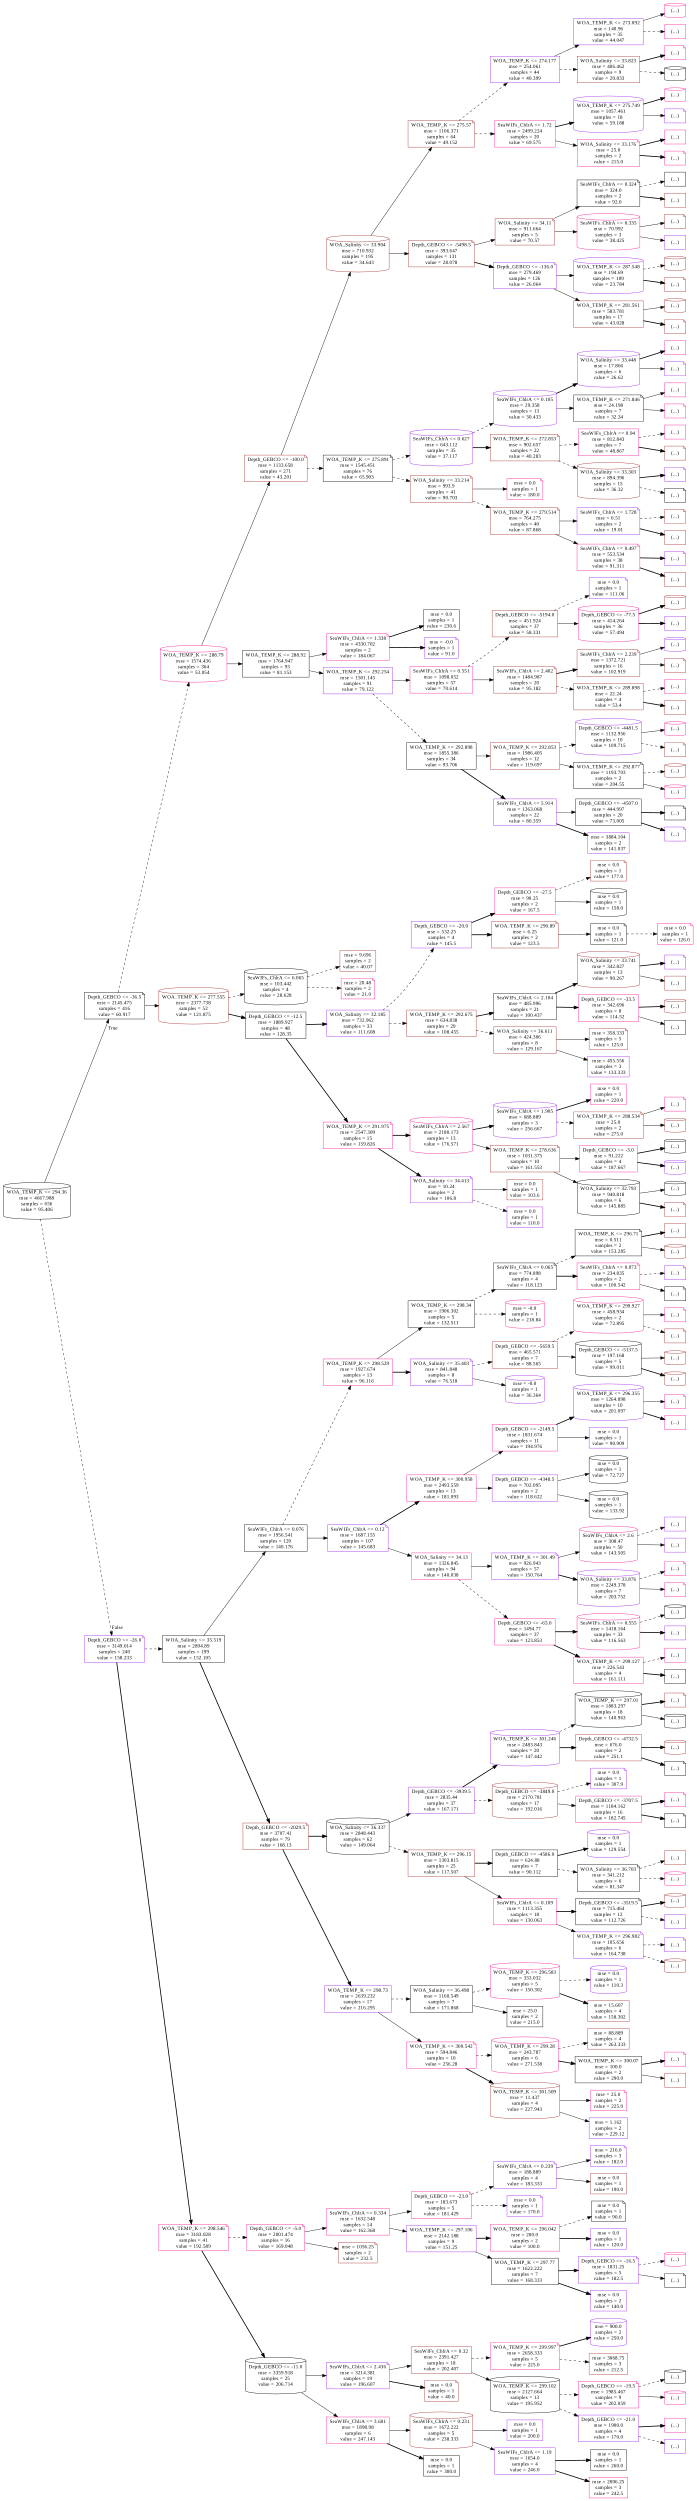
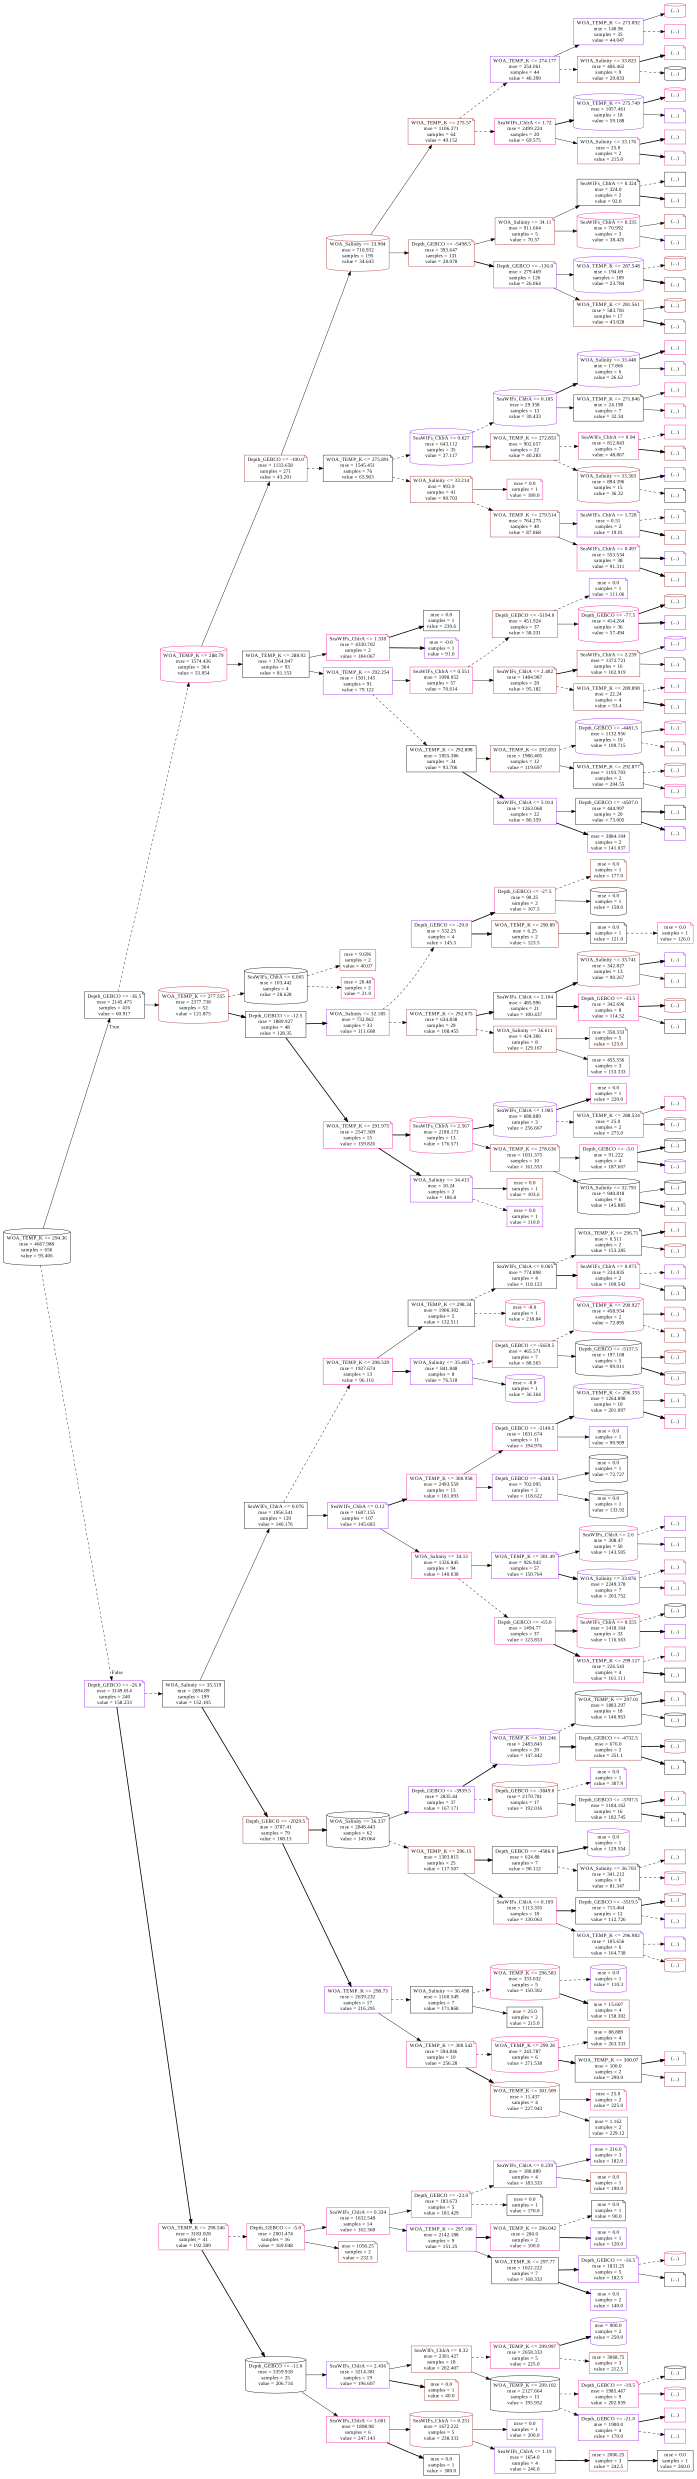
node "mse = 0.0 samples = 1 value = 170.0": color purple -> black
edge "SeaWIFs_ChlrA <= 1.19 mse = 1654.0 samples = 4 value = 246.0" -> "mse = 0.0 samples = 1 value = 260.0": now "mse = 2006.25 samples = 3 value = 242.5" -> "mse = 0.0 samples = 1 value = 260.0"
